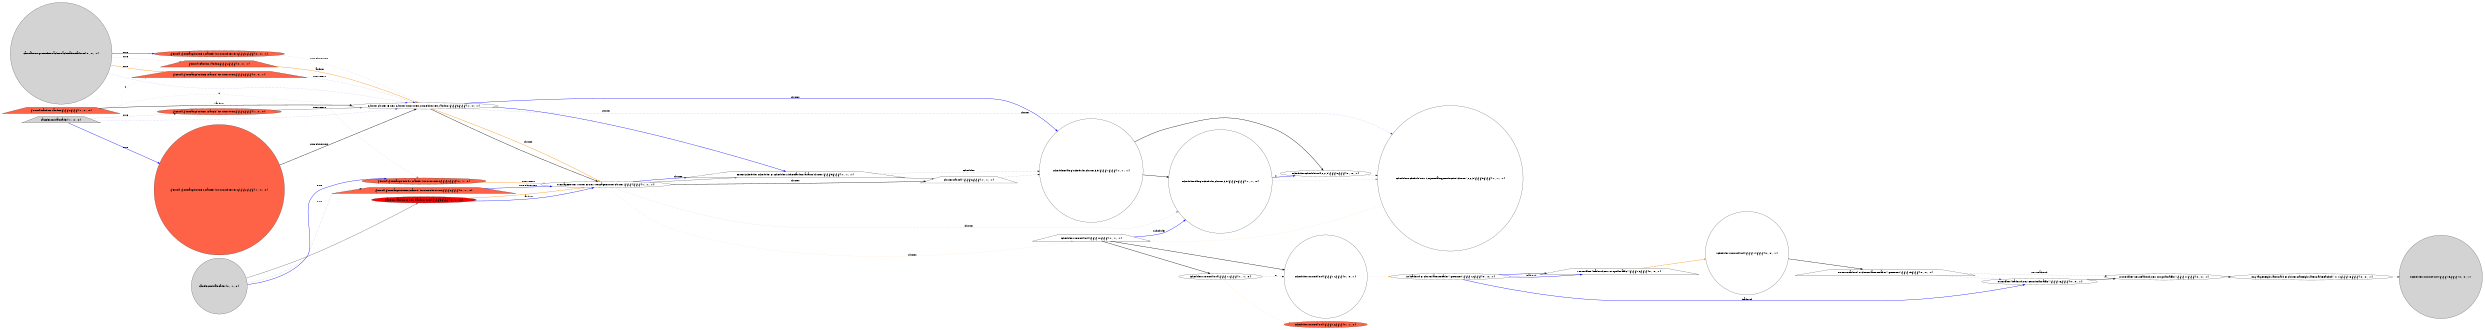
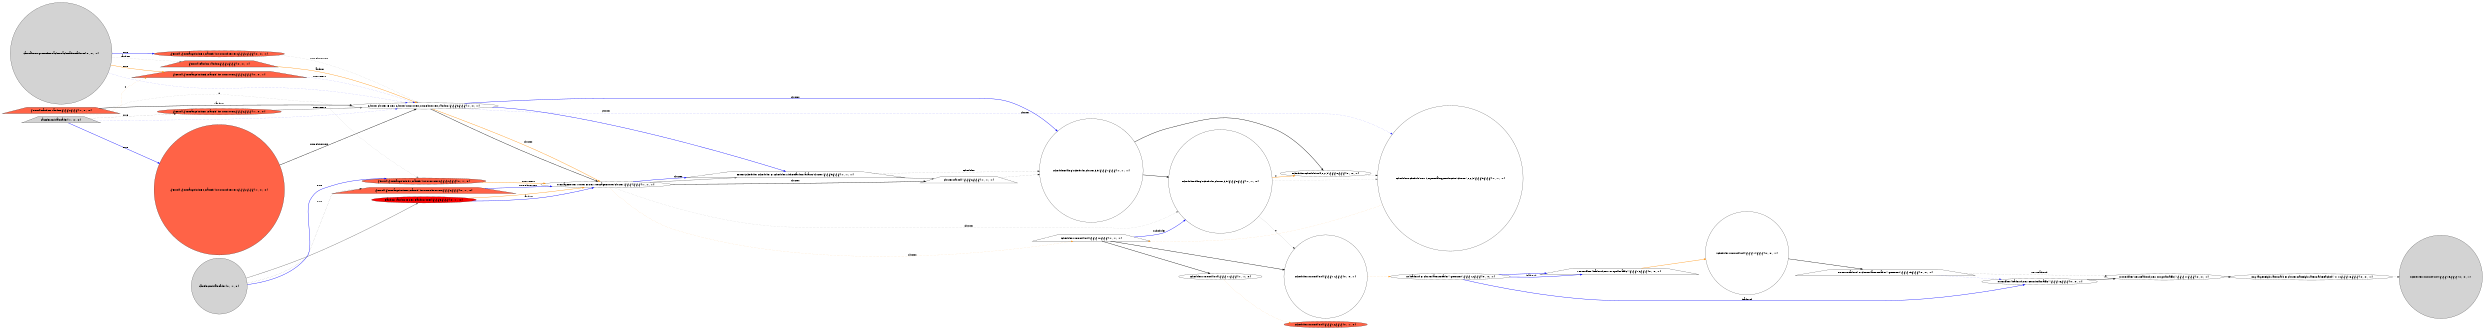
edge "canMakeProgressAfterBackToBackLeaderFailures['0', '0', '1']" -> "@ForAll Random random@@@2@@@['0', '0', '1']": label "true" -> "random"
edge "schedulePolling(scheduler,cluster,3,5)@@@8@@@['1', '1', '0']" -> "scheduler.schedule(null,0,2,5)@@@8@@@['0', '0', '1']": color blue -> darkorange
edge "scheduler.runUntil(null)@@@11@@@['1', '1', '0']" -> "scheduler.runUntil(null)@@@11@@@['0', '0', '1']": now "schedulePolling(scheduler,cluster,3,5)@@@8@@@['1', '1', '0']" -> "scheduler.runUntil(null)@@@11@@@['0', '0', '1']"
